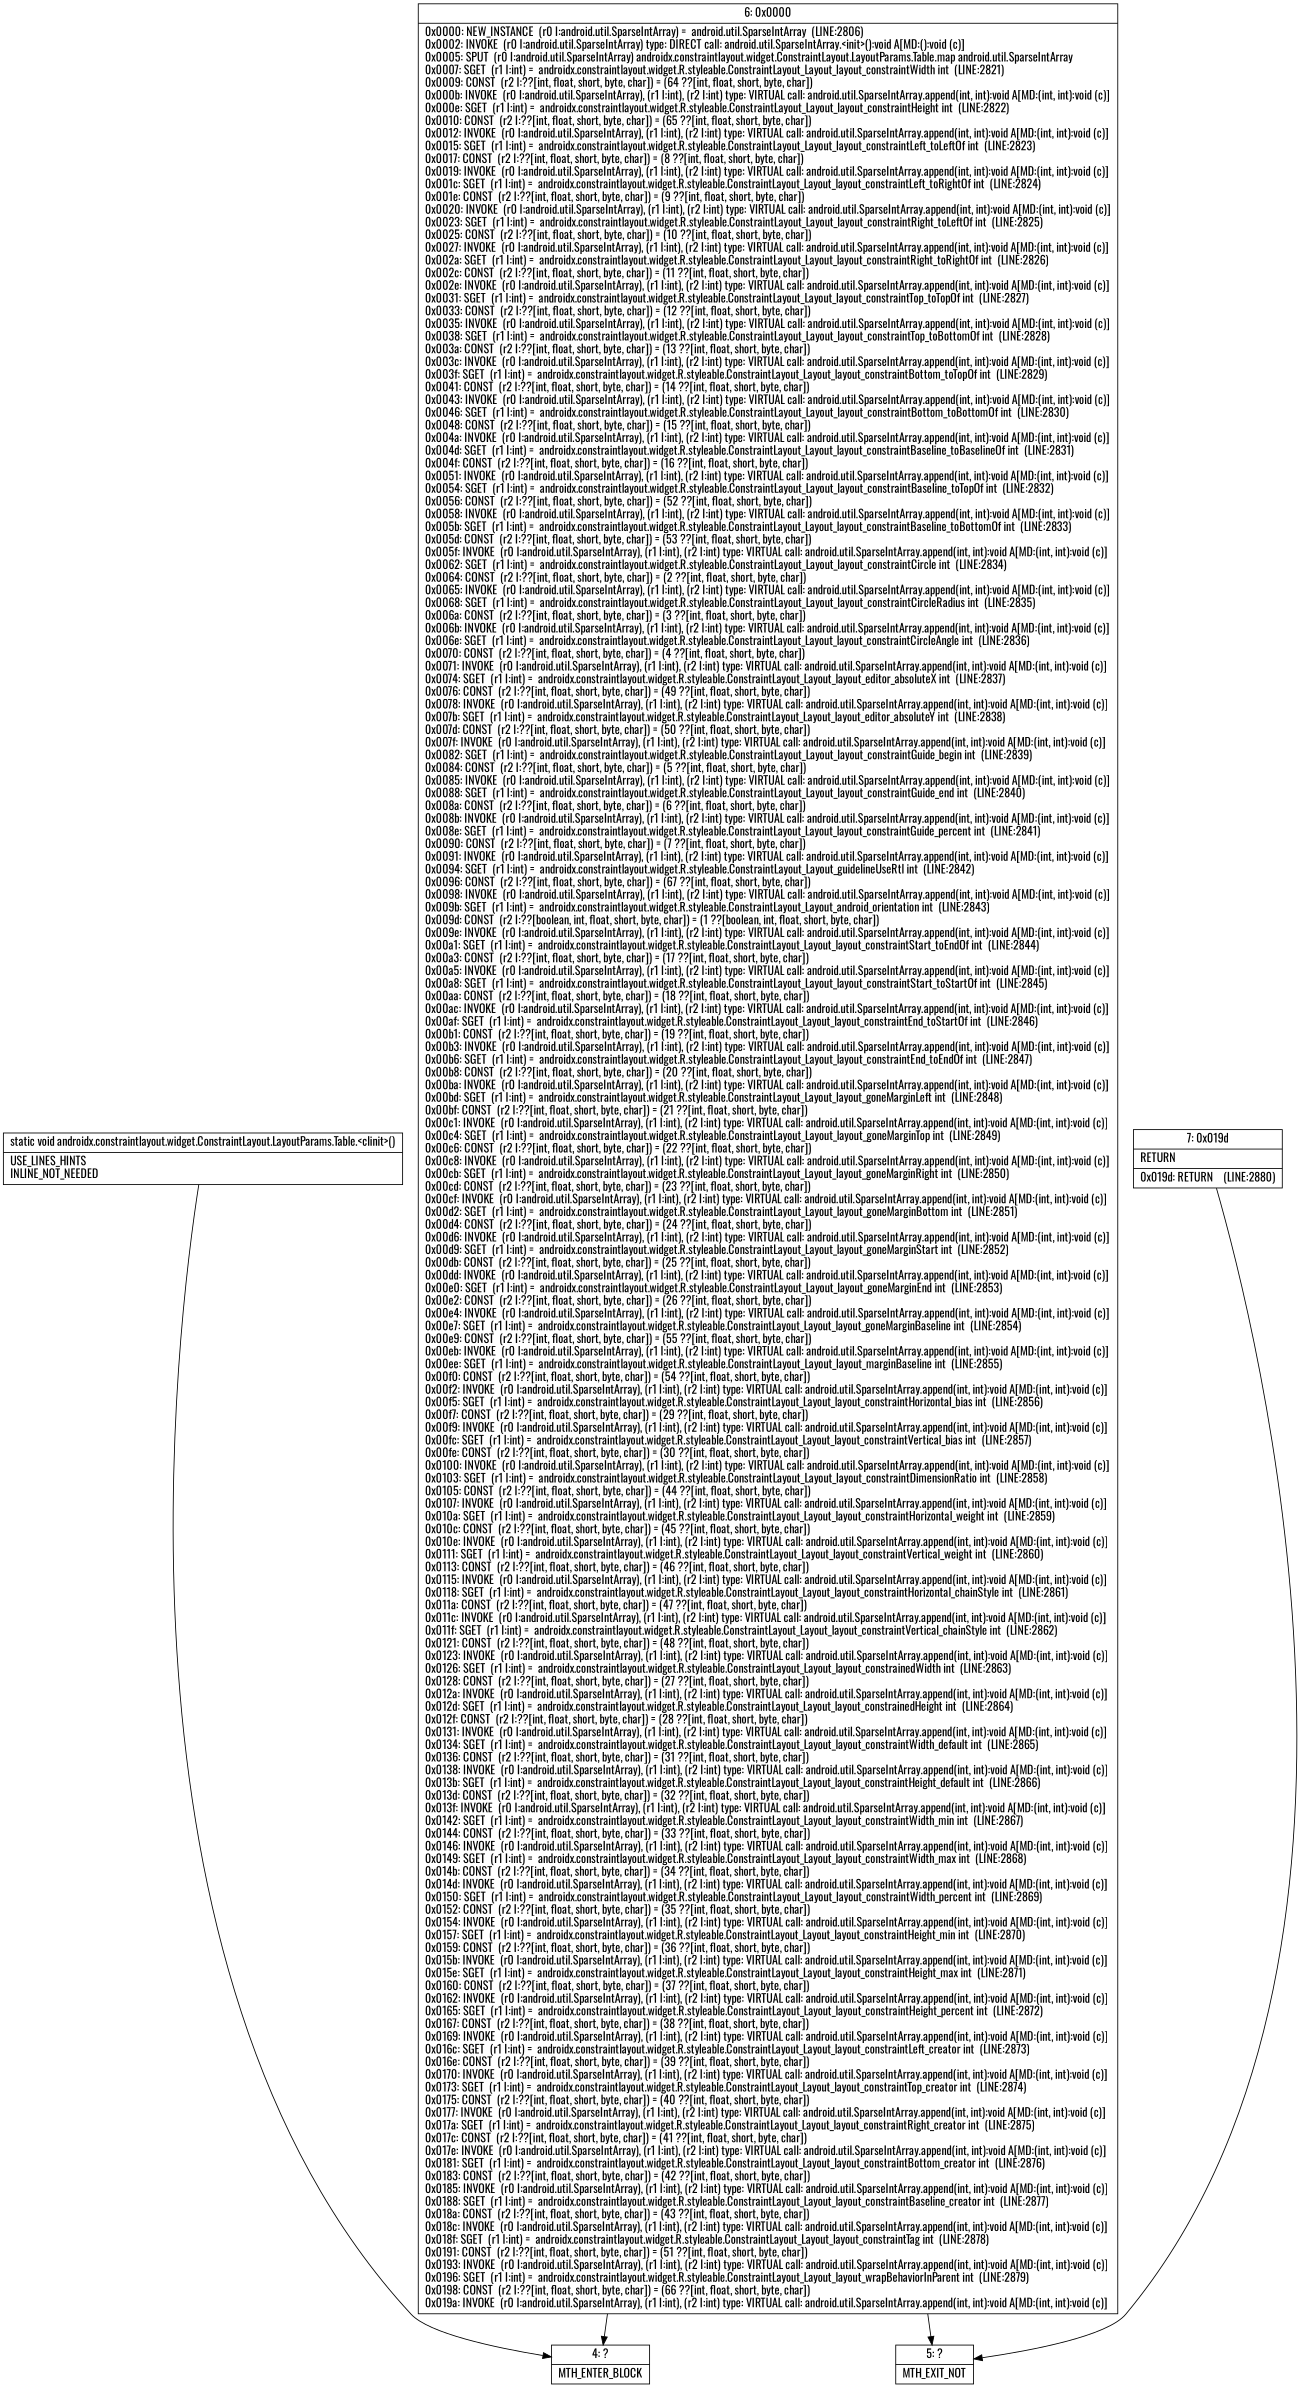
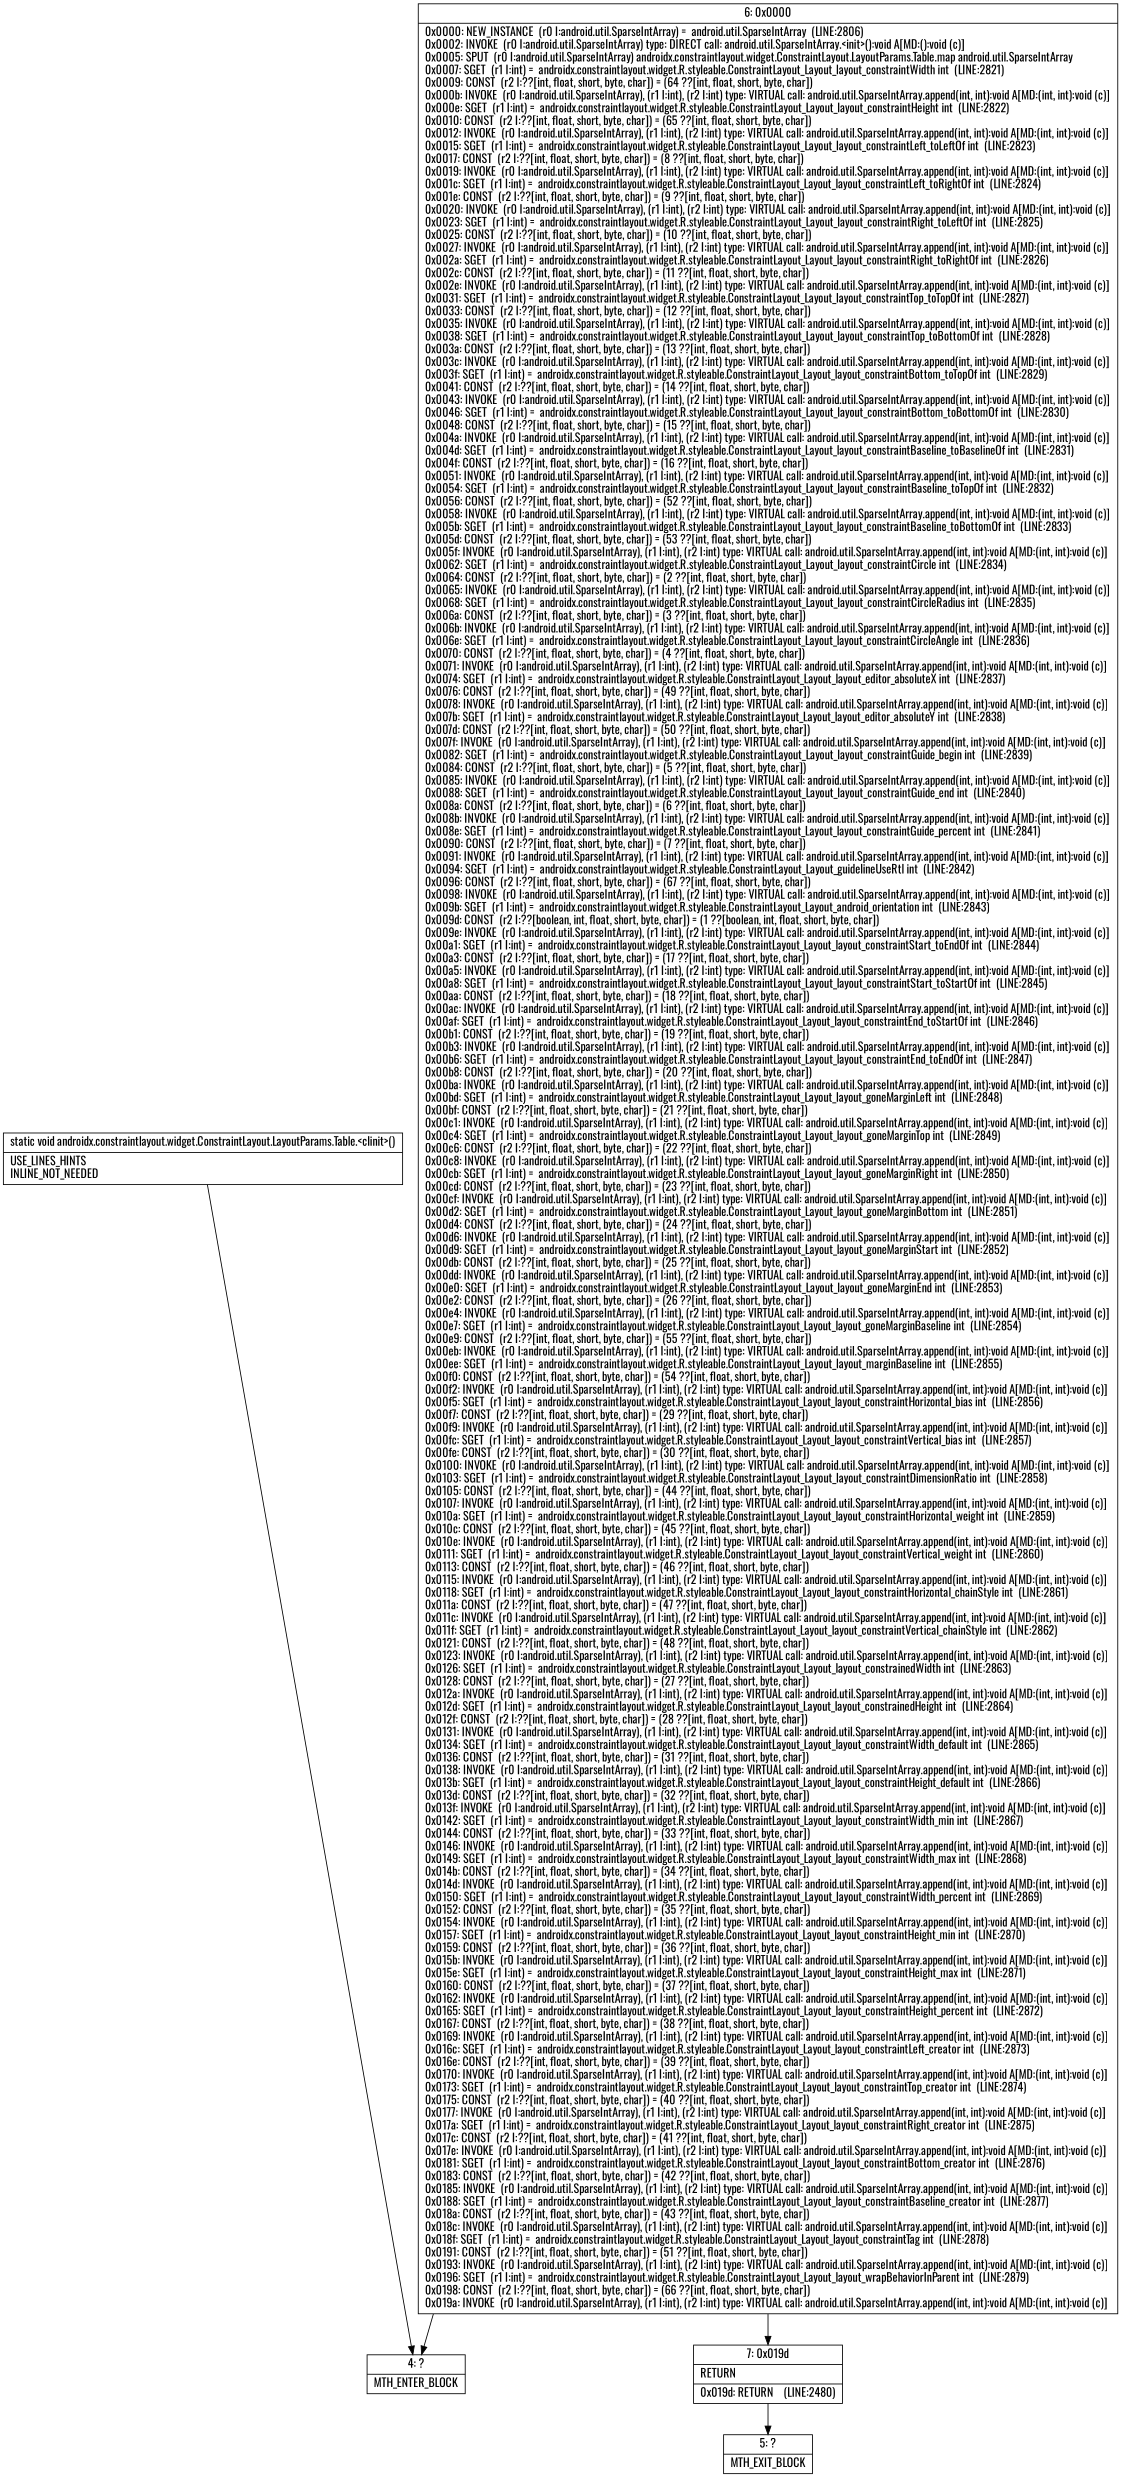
node "7: 0x019d": text "0x019d: RETURN    (LINE:2880)" -> "0x019d: RETURN    (LINE:2480)"
edge "6: 0x0000" -> "5: ?": now "6: 0x0000" -> "7: 0x019d"
node "5: ?": text "MTH_EXIT_NOT" -> "MTH_EXIT_BLOCK"
